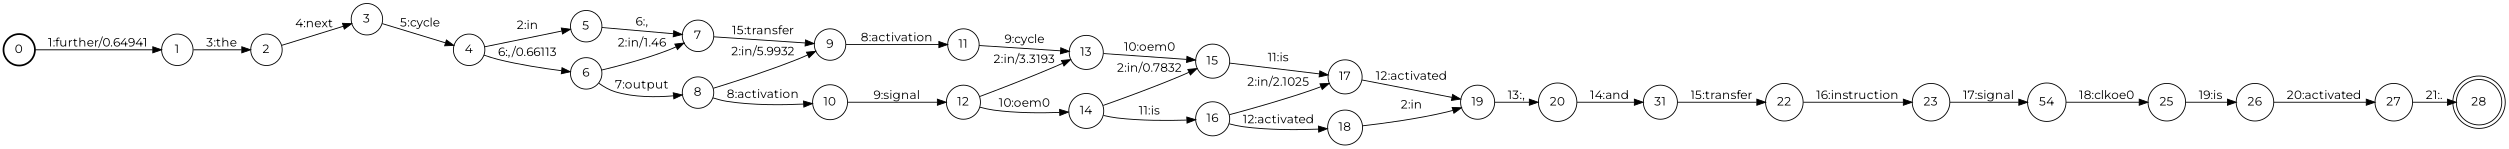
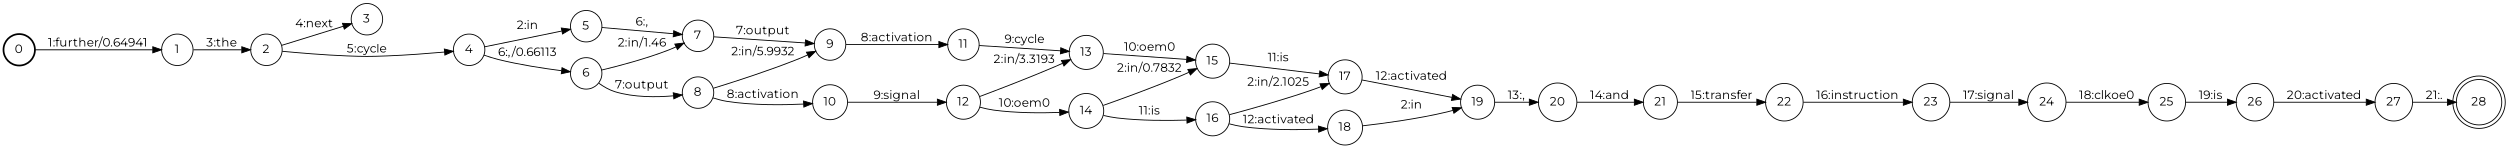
edge "7" -> "9": label "15:transfer" -> "7:output"
edge "3" -> "4": now "2" -> "4"
node "31": label "31" -> "21"
node "54": label "54" -> "24"
